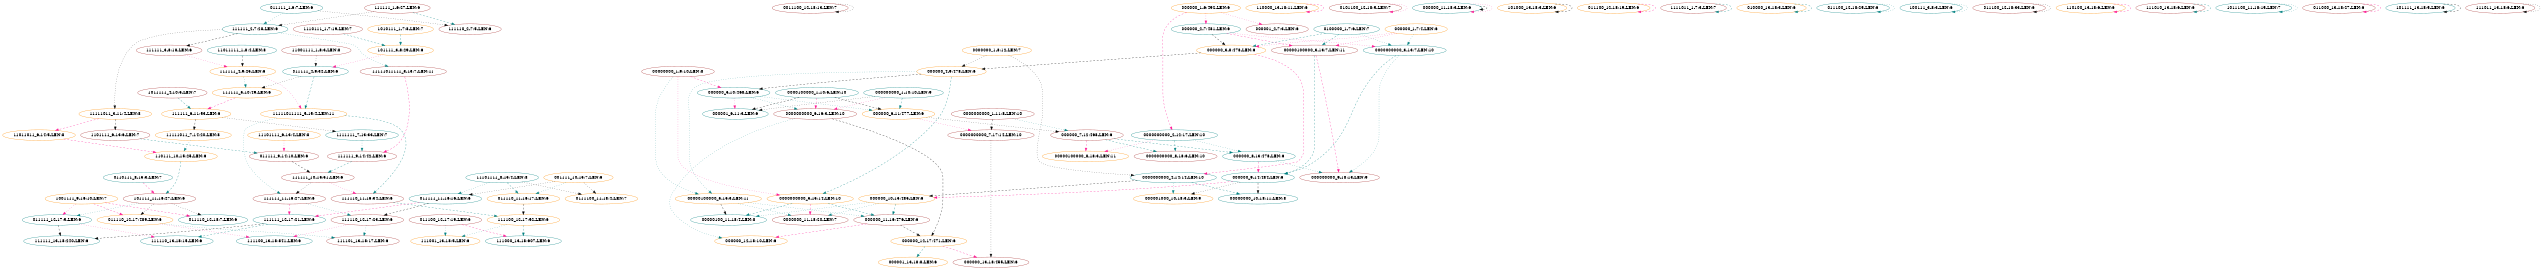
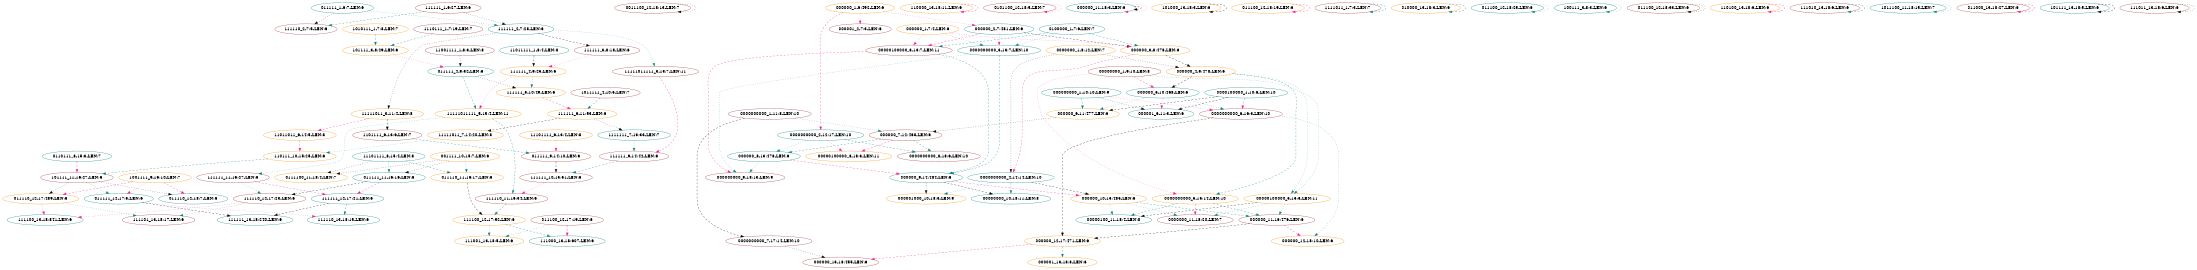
edge "000000_6-11:477-LEN:6" -> "0000000000_7-17:14-LEN:10": removed
edge "111111_10-15:51-LEN:6" -> "111111_11-16:27-LEN:6": removed
